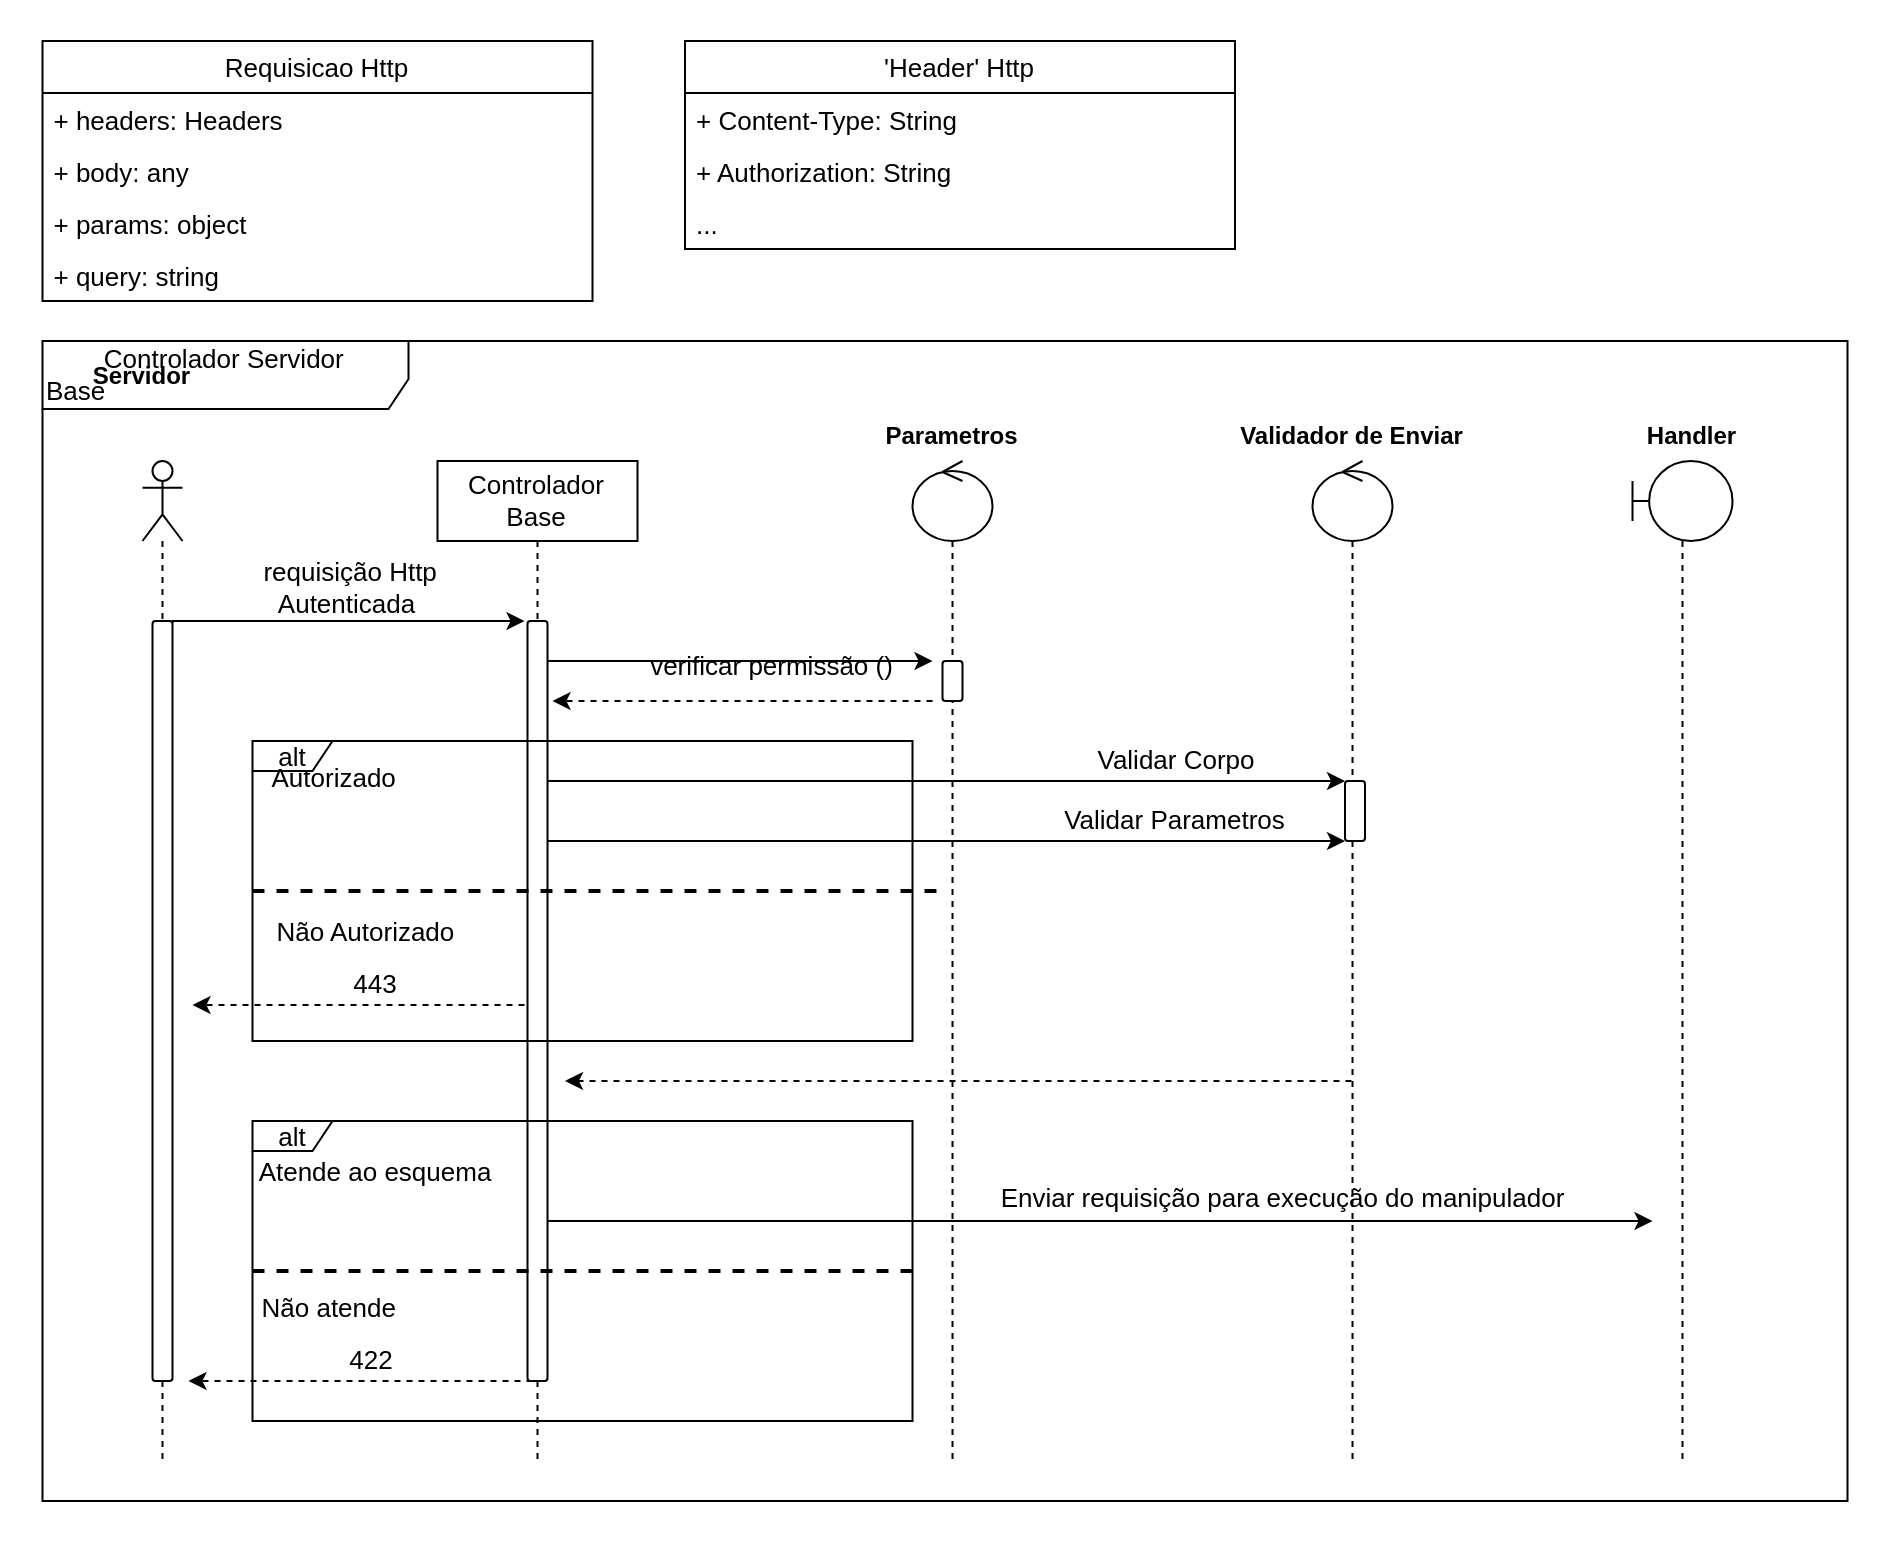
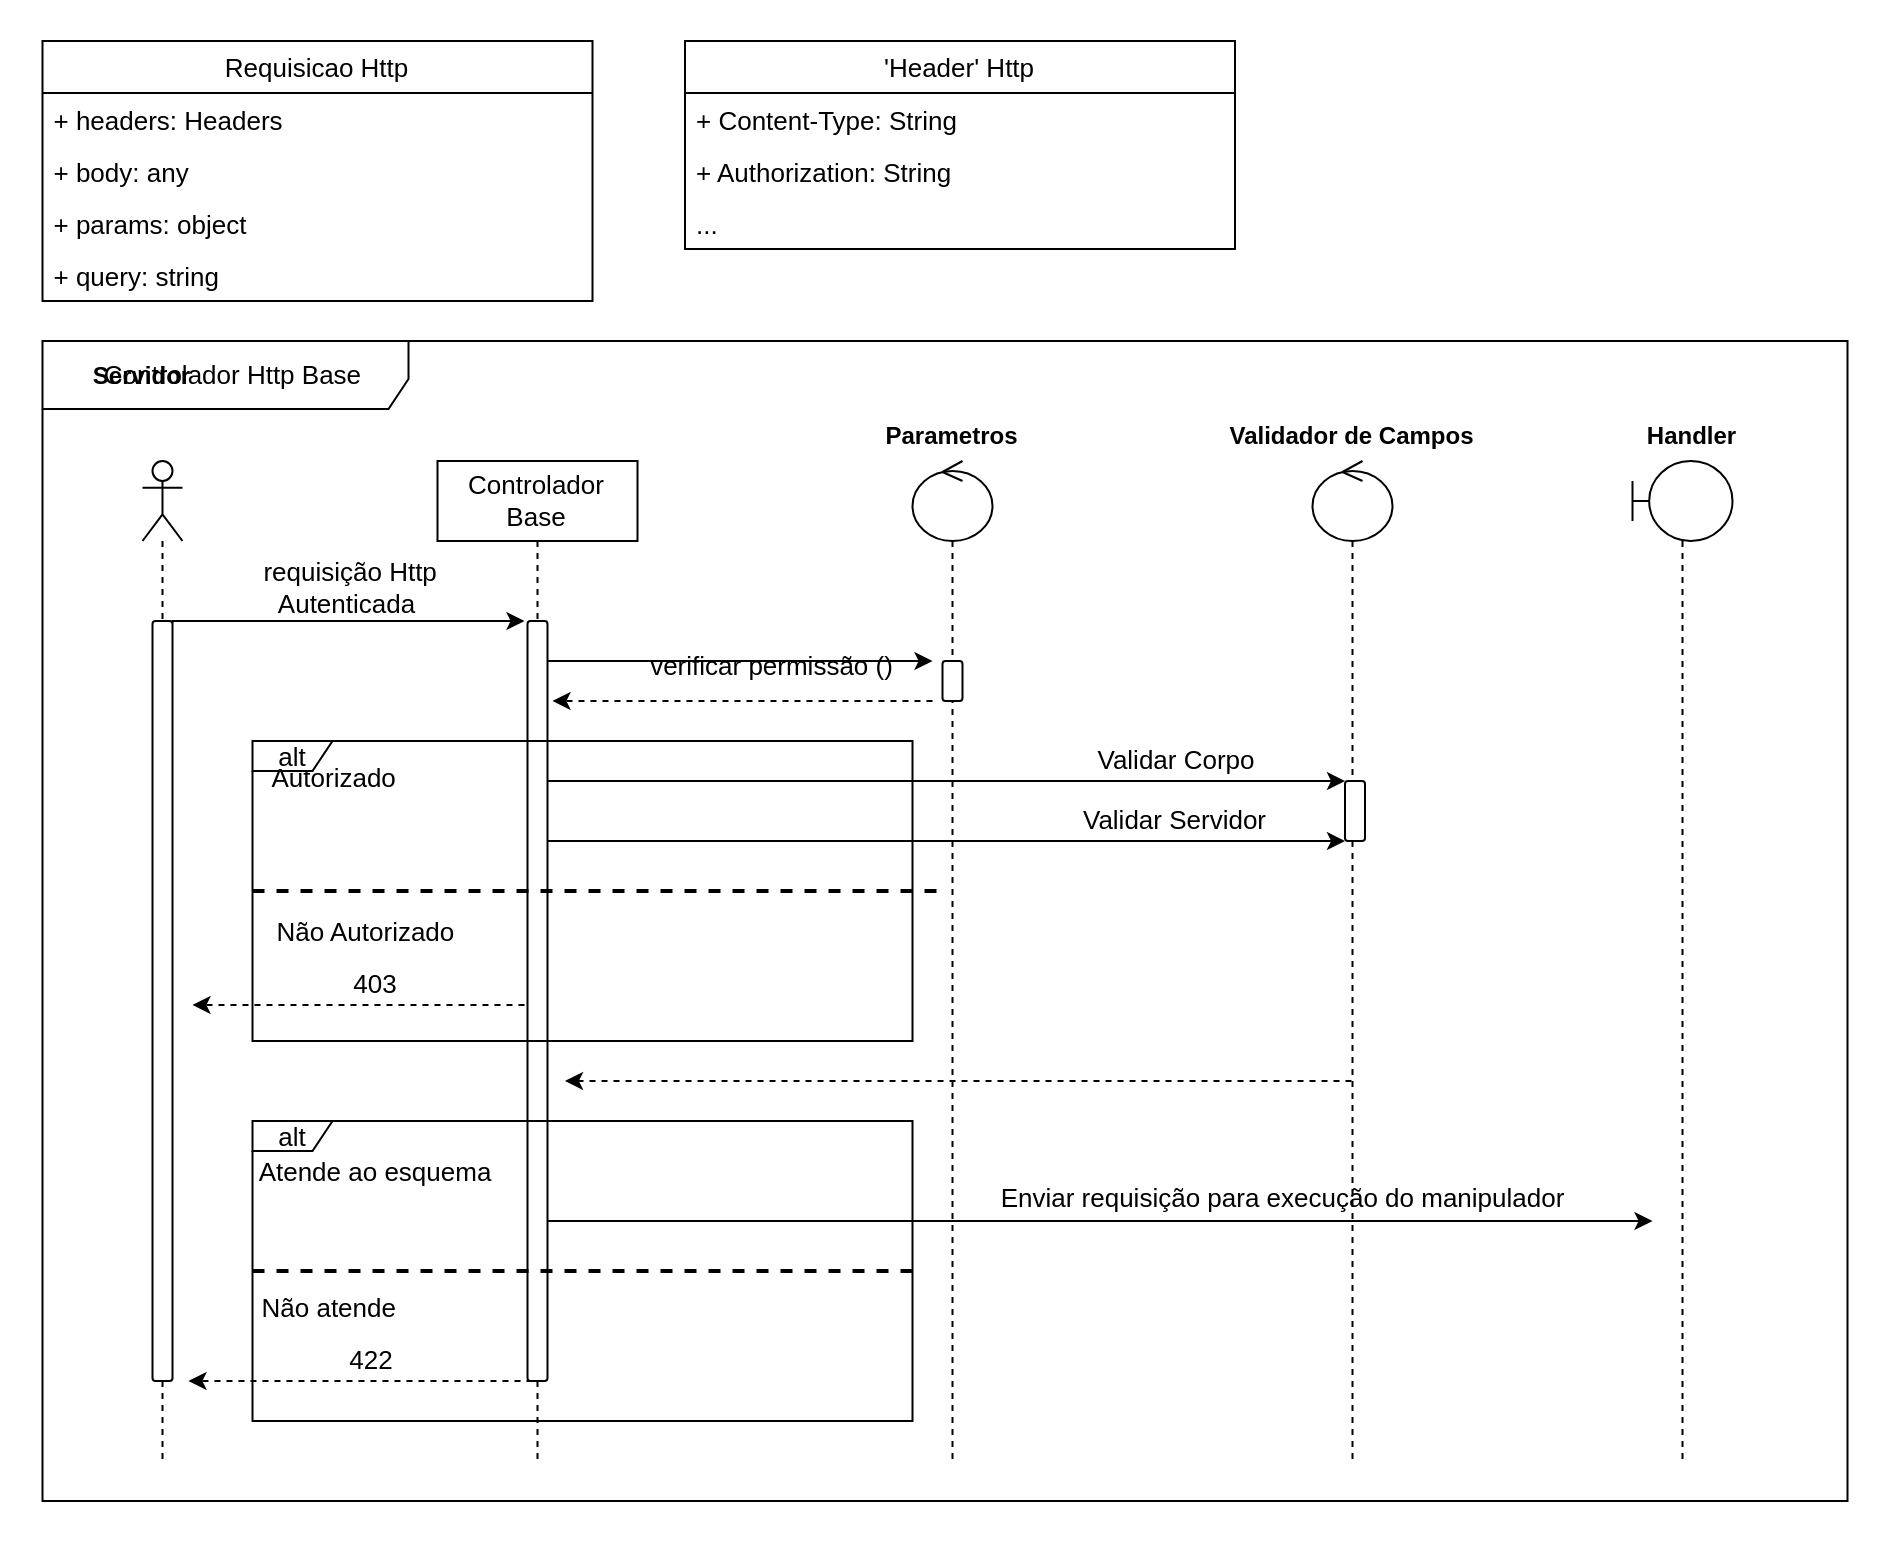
node "Controlador Servidor Base": label "Controlador Servidor Base" -> "Controlador Http Base"
node "Validador de Enviar": label "Validador de Enviar" -> "Validador de Campos"
node "Validar Parametros": label "Validar Parametros" -> "Validar Servidor"
node "443": label "443" -> "403"
